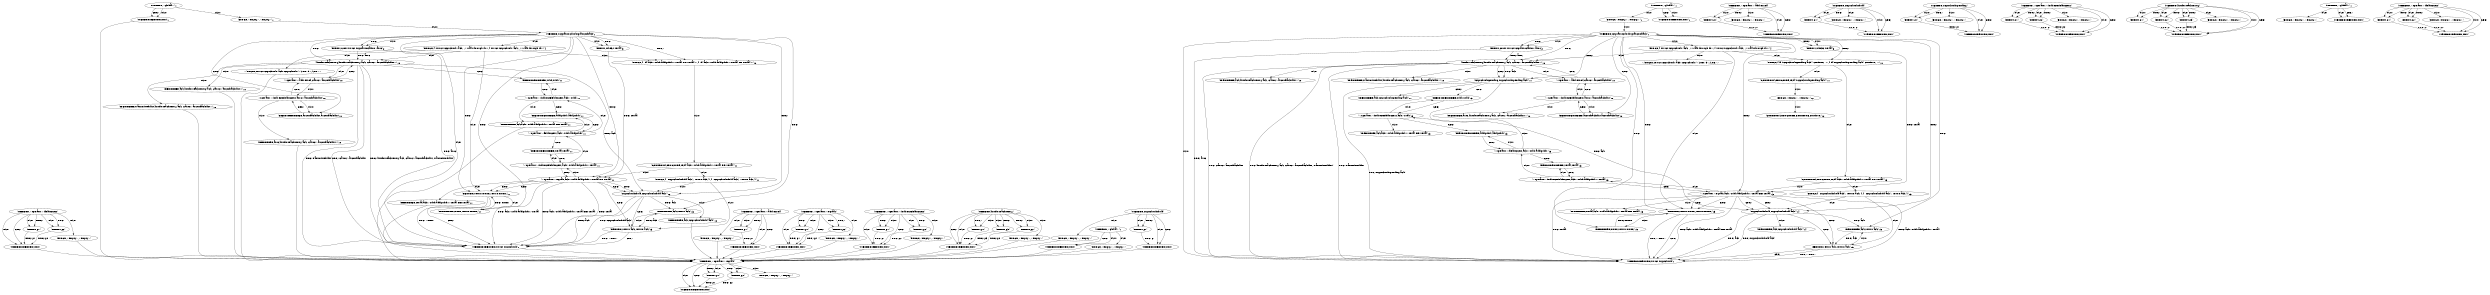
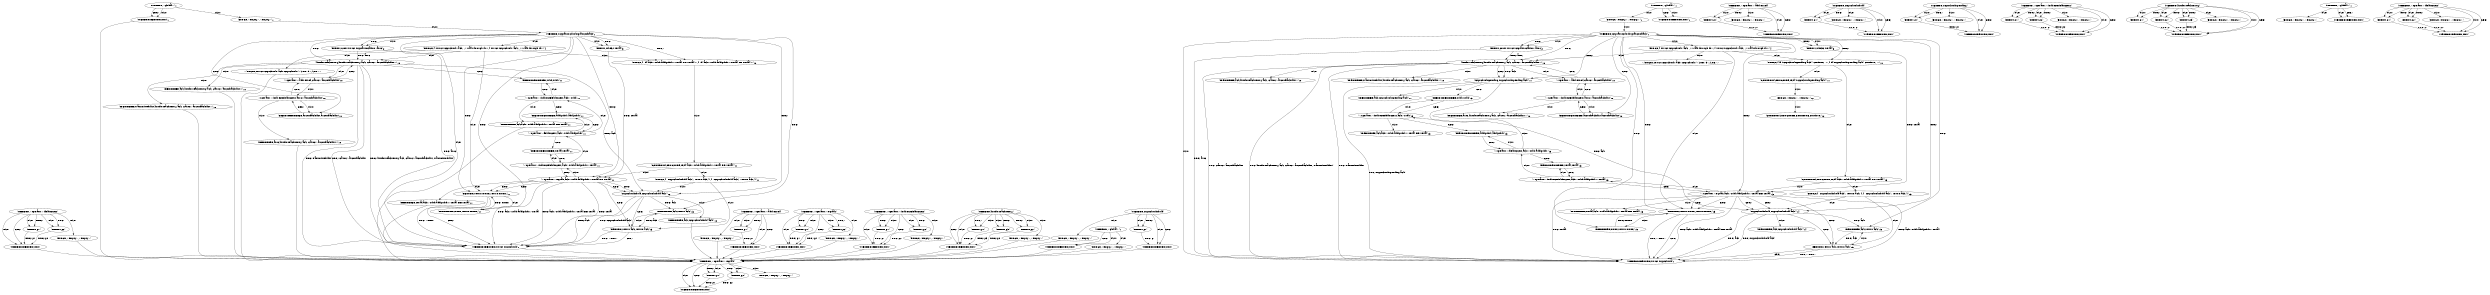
edge "(sctp_chunk_pending,sctp_chunk_pending(ack))" -> "(IDENTIFIER,ack,sctp_chunk_pending(ack))": label "CDG: " -> "AST: "
